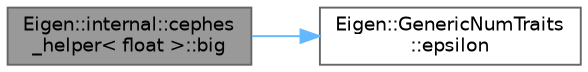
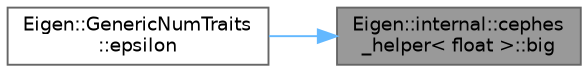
edge "Eigen::internal::cephes _helper< float >::big" -> "Eigen::GenericNumTraits ::epsilon": reversed
